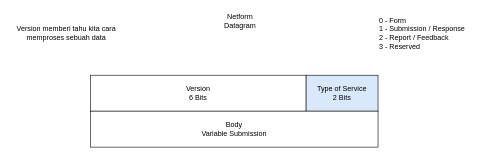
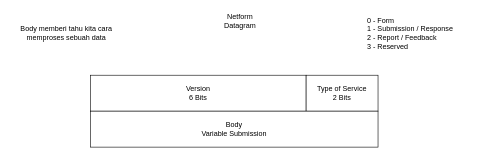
node "Version memberi tahu kita cara memproses sebuah data": label "Version memberi tahu kita cara memproses sebuah data" -> "Body memberi tahu kita cara memproses sebuah data"
node "0 - Form 1 - Submission / Response 2 - Report / Feedback 3 - Reserved": moved (426, 33) -> (414, 33)
node "Type of Service 2 Bits": fillcolor #dae8fc -> #ffffff
